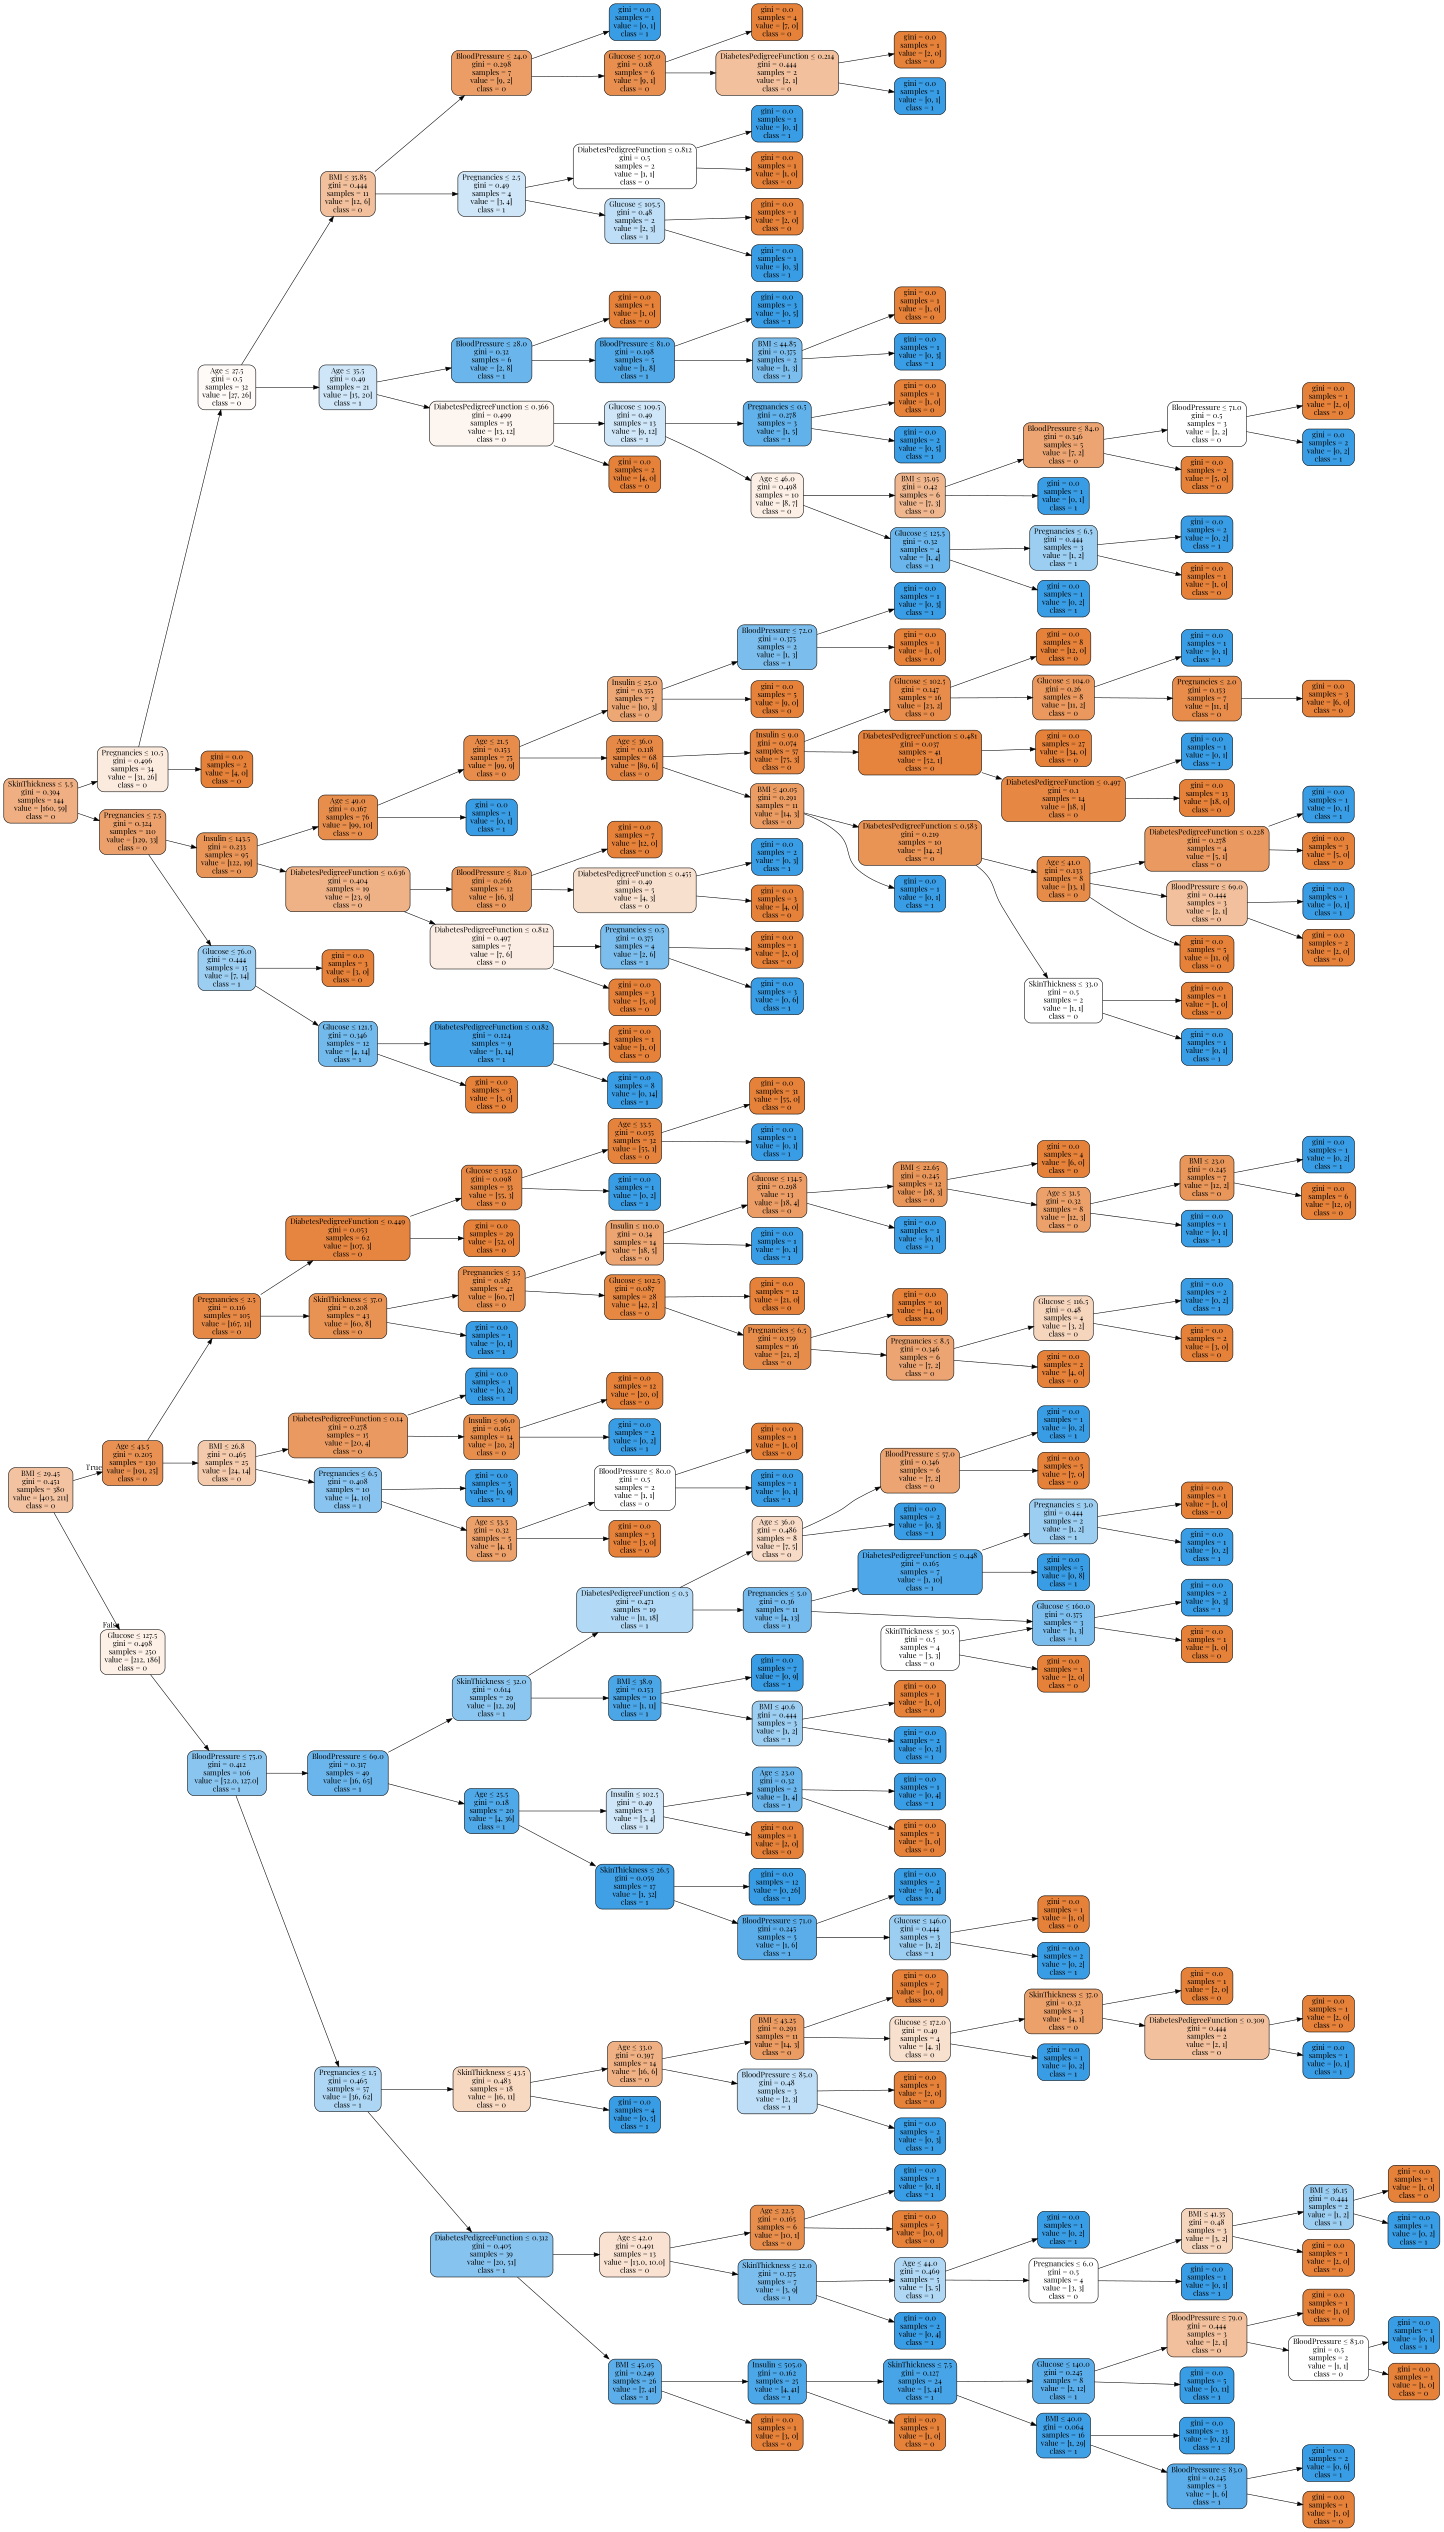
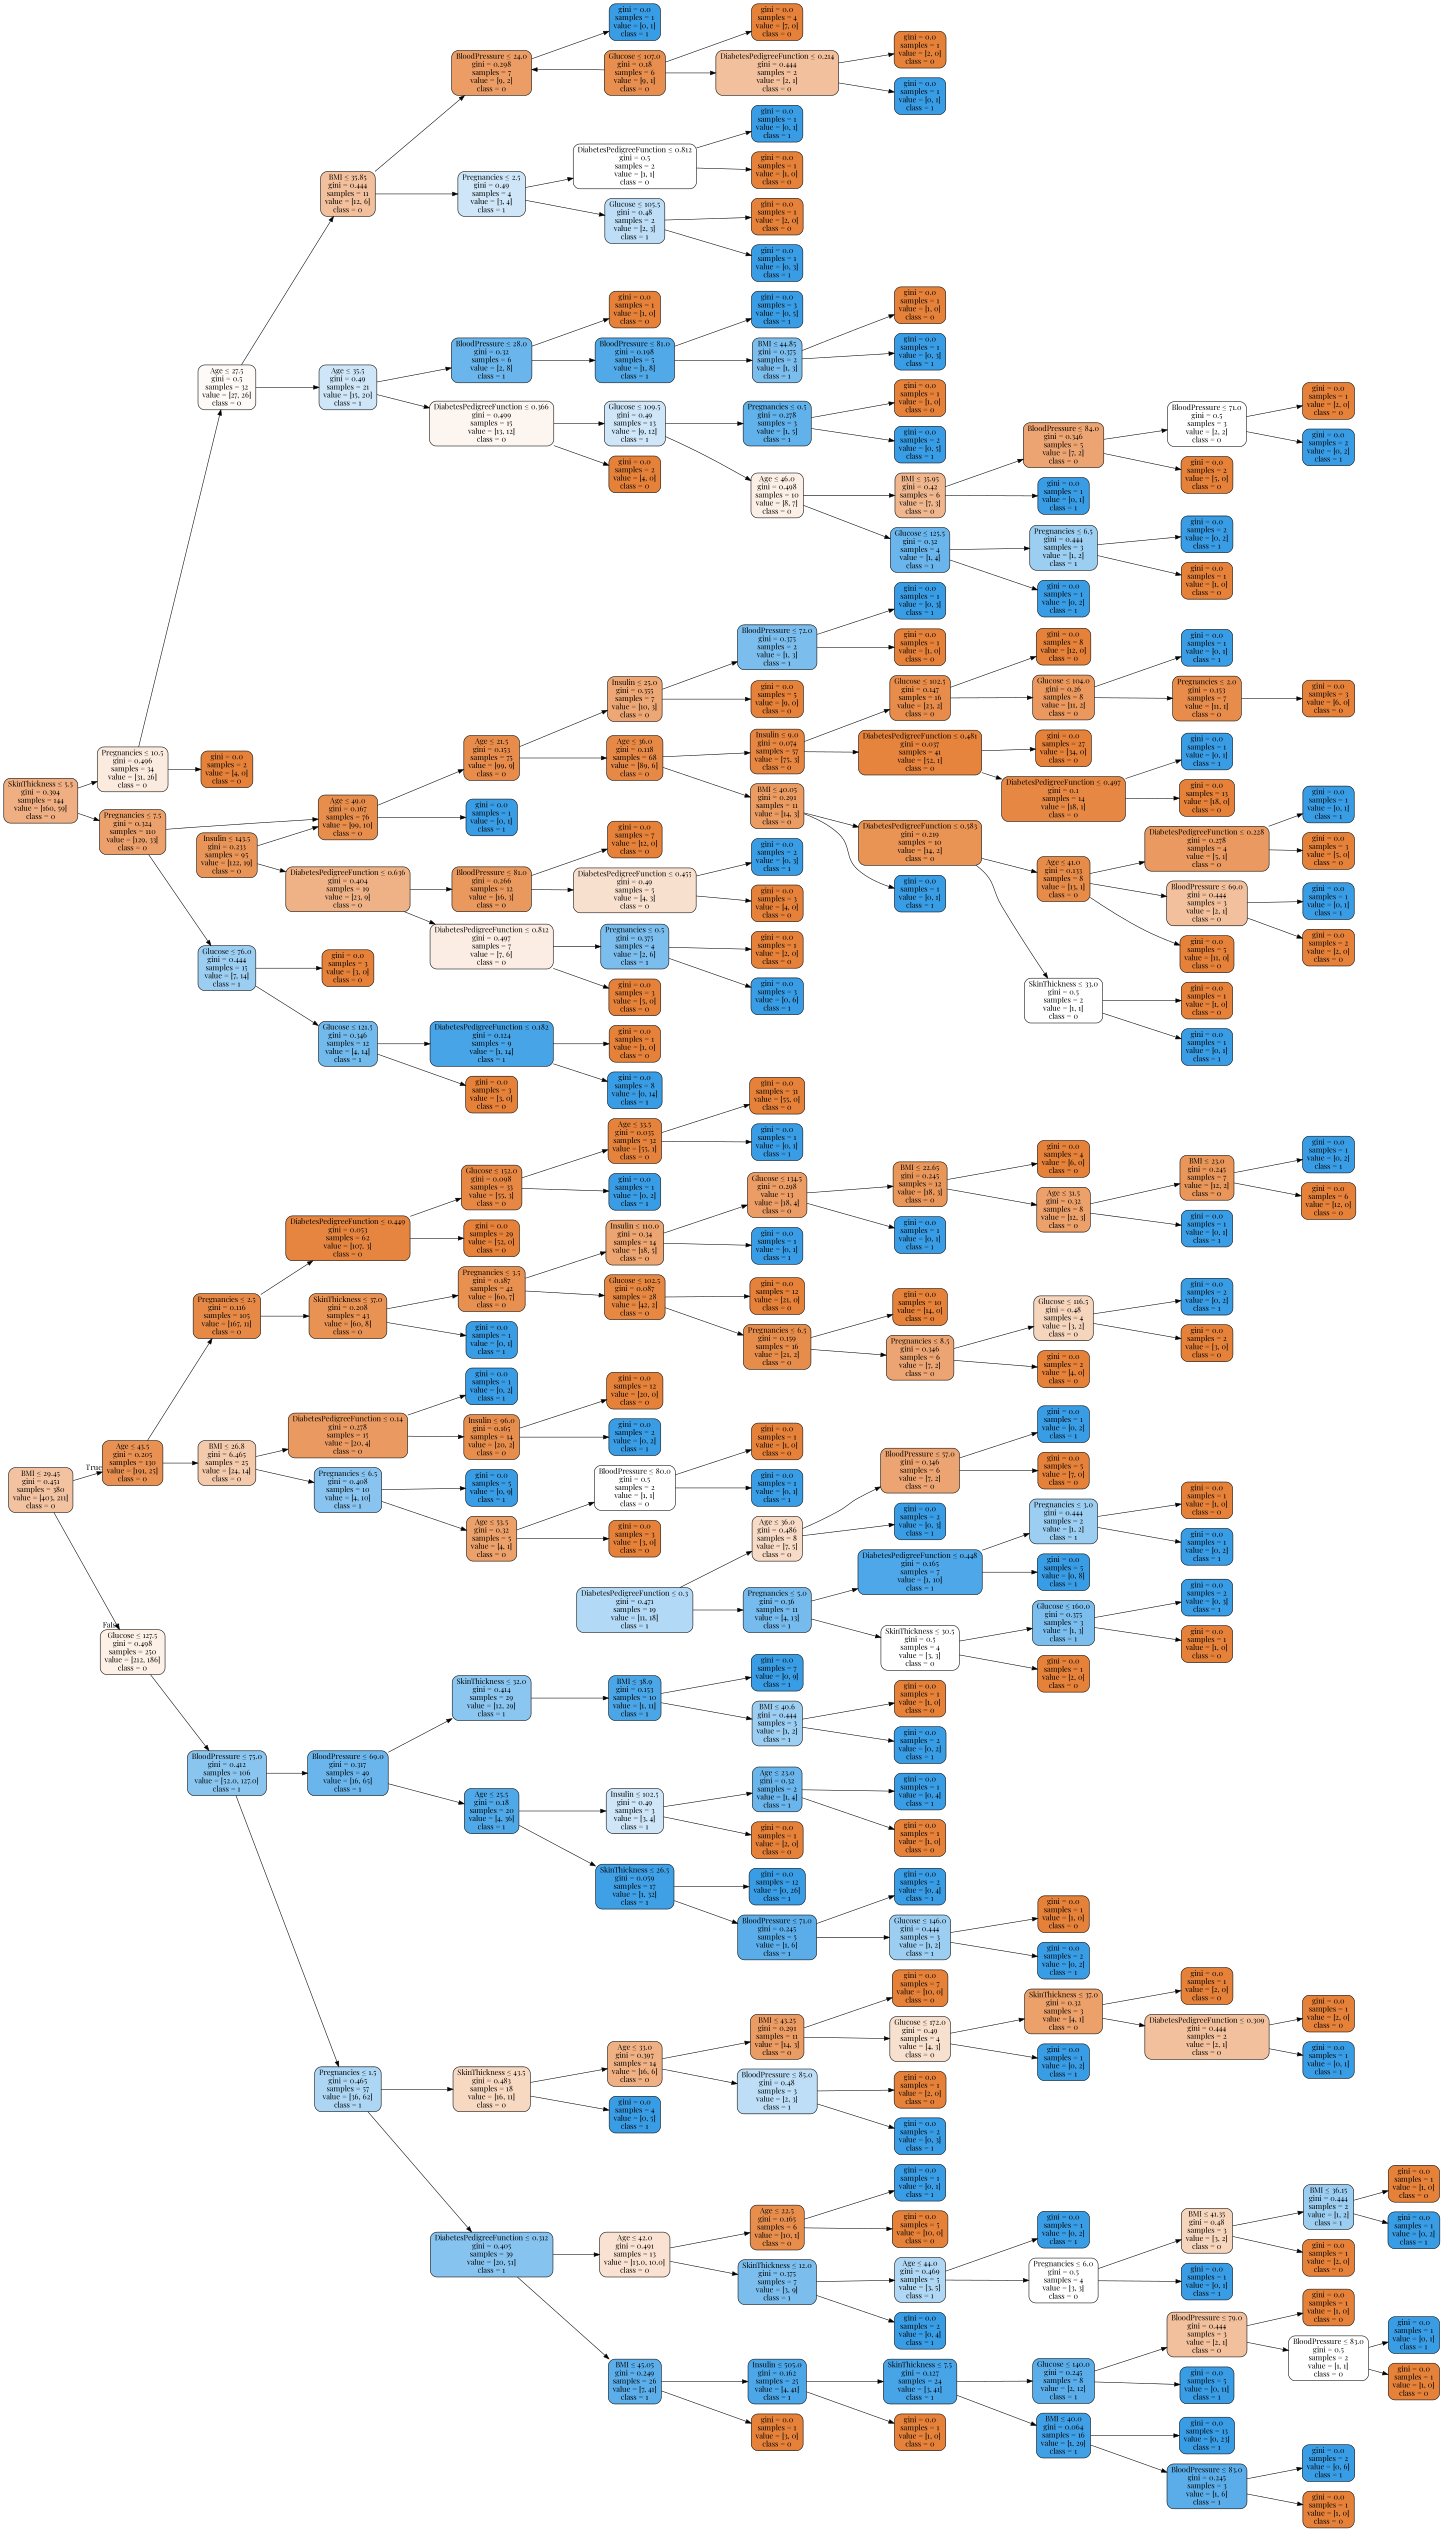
edge "BloodPressure ≤ 24.0" -> "Glucose ≤ 107.0": reversed
edge "Pregnancies ≤ 7.5" -> "Insulin ≤ 143.5": now "Pregnancies ≤ 7.5" -> "Age ≤ 49.0"
node "BMI ≤ 26.8": text "gini = 0.465" -> "gini = 6.465"
edge "Pregnancies ≤ 5.0" -> "Glucose ≤ 160.0": now "Pregnancies ≤ 5.0" -> "SkinThickness ≤ 30.5"
edge "SkinThickness ≤ 32.0" -> "DiabetesPedigreeFunction ≤ 0.3": removed
node "SkinThickness ≤ 32.0": text "gini = 0.614" -> "gini = 0.414"
